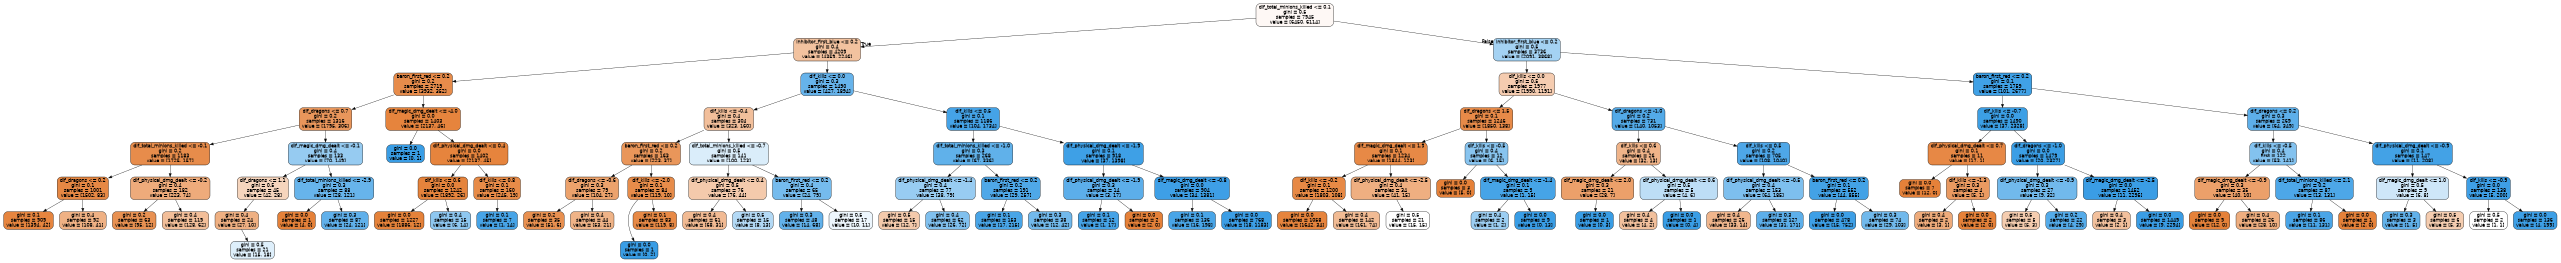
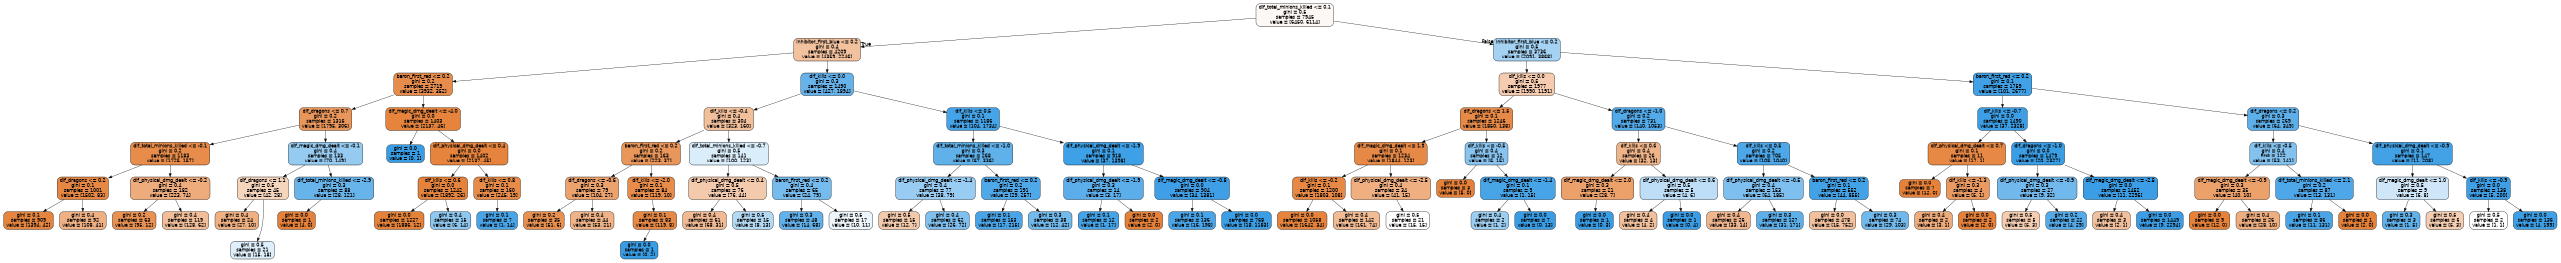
edge "dif_kills <= -2.0 gini = 0.1 samples = 84 value = [119, 10]" -> "gini = 0.0 samples = 1 value = [0, 2]": now "gini = 0.1 samples = 83 value = [119, 8]" -> "gini = 0.0 samples = 1 value = [0, 2]"
node "gini = 0.3 samples = 87 value = [24, 121]": removed
node "gini = 0.0 samples = 9 value = [0, 13]": label "gini = 0.0 samples = 9 value = [0, 13]" -> "gini = 0.0 samples = 7 value = [0, 13]"
node "gini = 0.0 samples = 478 value = [15, 752]": fillcolor #3d9fe6 -> #f2c09c
edge "gini = 0.4 samples = 24 value = [27, 10]" -> "gini = 0.5 samples = 21 value = [15, 18]": now "dif_dragons <= 1.1 gini = 0.5 samples = 45 value = [42, 28]" -> "gini = 0.5 samples = 21 value = [15, 18]"
